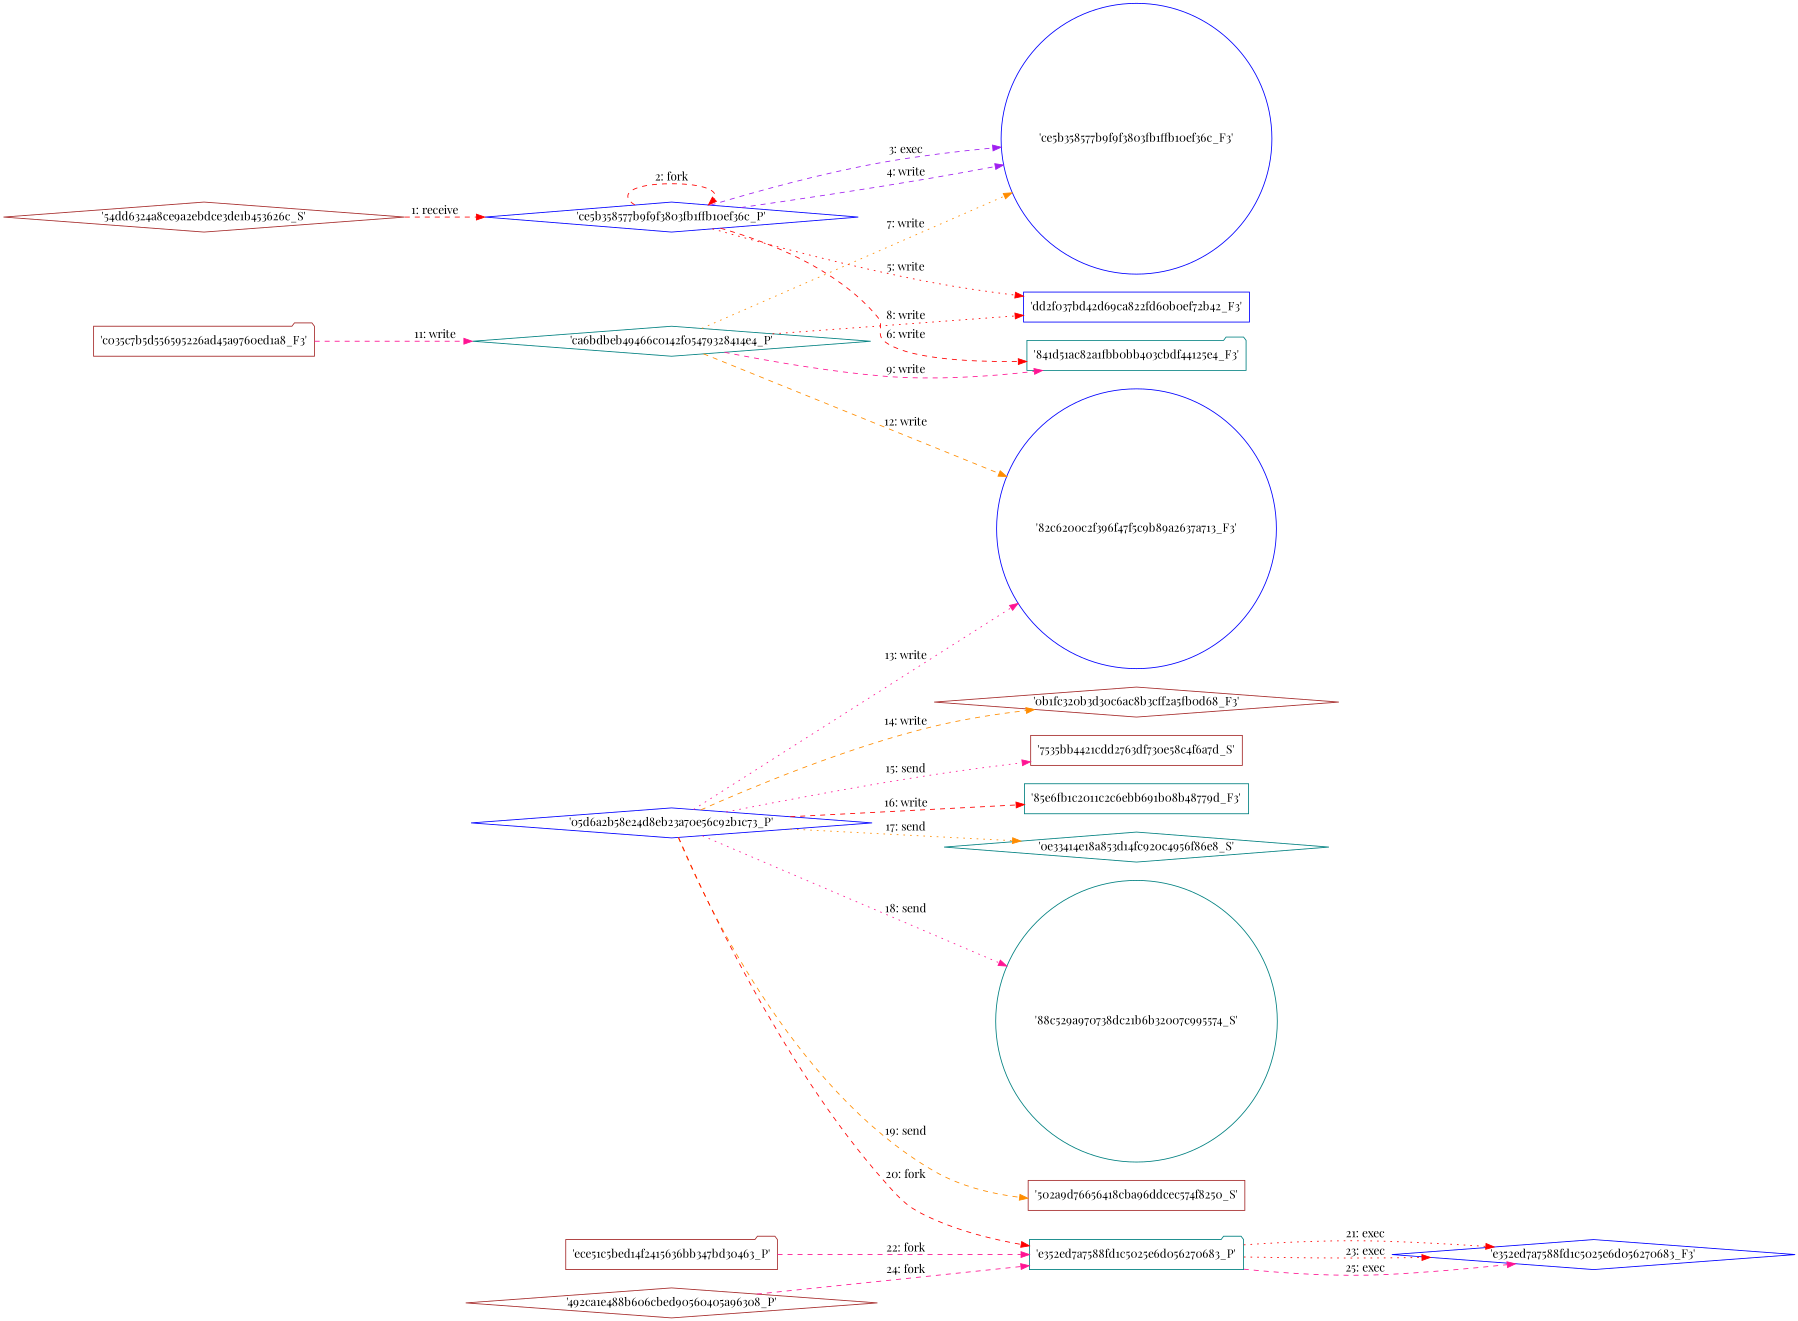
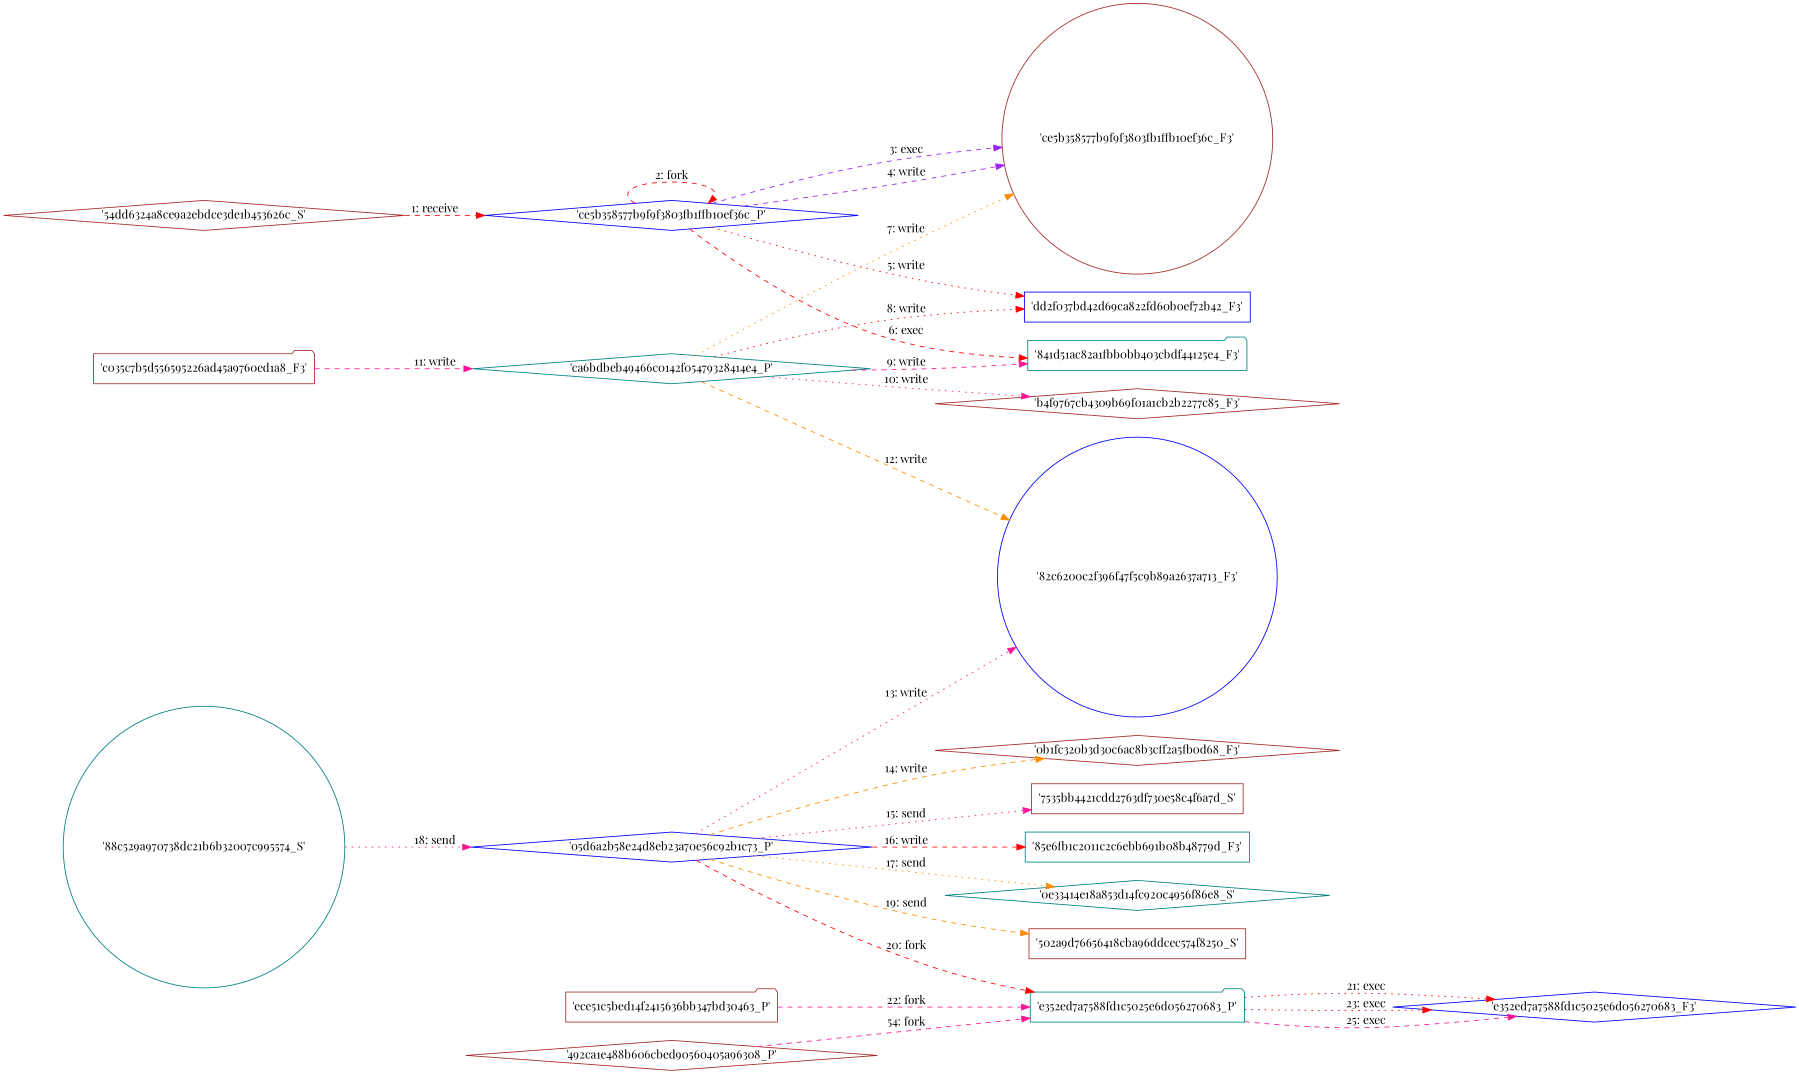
node "'ce5b358577b9f9f3803fb1ffb10ef36c_F3'": color blue -> brown
edge "'ce5b358577b9f9f3803fb1ffb10ef36c_P'" -> "'841d51ac82a1fbb0bb403cbdf44125e4_F3'": label "6: write" -> "6: exec"
node "'b4f9767cb4309b69f01a1cb2b2277c85_F3'": added
edge "'05d6a2b58e24d8eb23a70e56c92b1c73_P'" -> "'88c529a970738dc21b6b32007c995574_S'": reversed
edge "'492ca1e488b606cbed90560405a96308_P'" -> "'e352ed7a7588fd1c5025e6d056270683_P'": label "24: fork" -> "54: fork"
